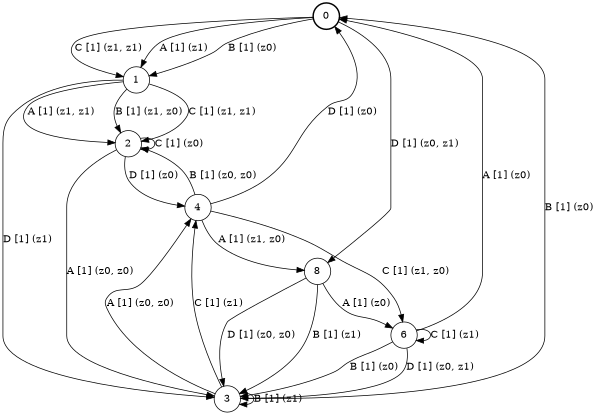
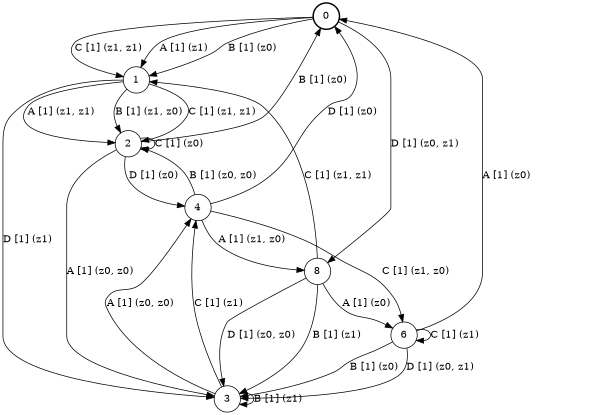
edge "8" -> "1": added, label "C [1] (z1, z1)"
edge "3" -> "0": now "2" -> "0"
